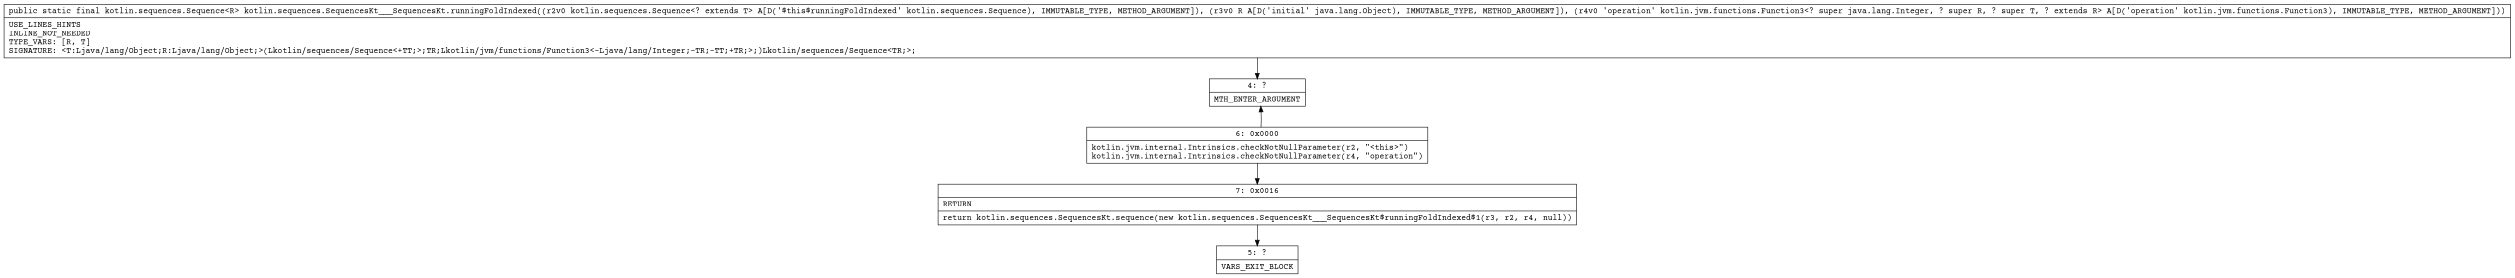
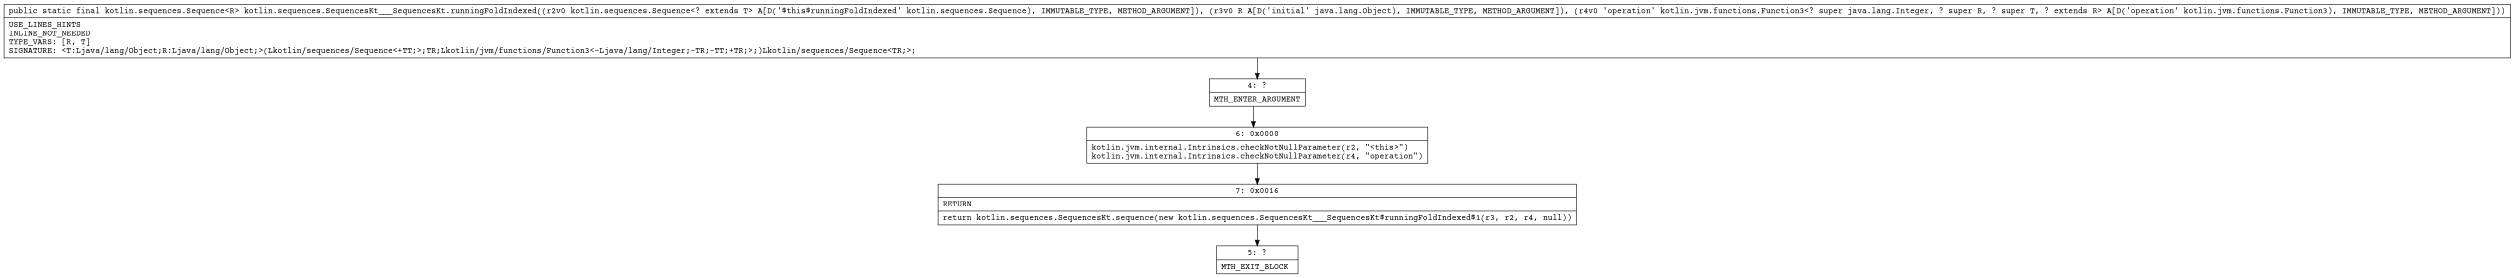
edge "6: 0x0000" -> "4: ?": reversed
node "5: ?": text "VARS_EXIT_BLOCK" -> "MTH_EXIT_BLOCK"
